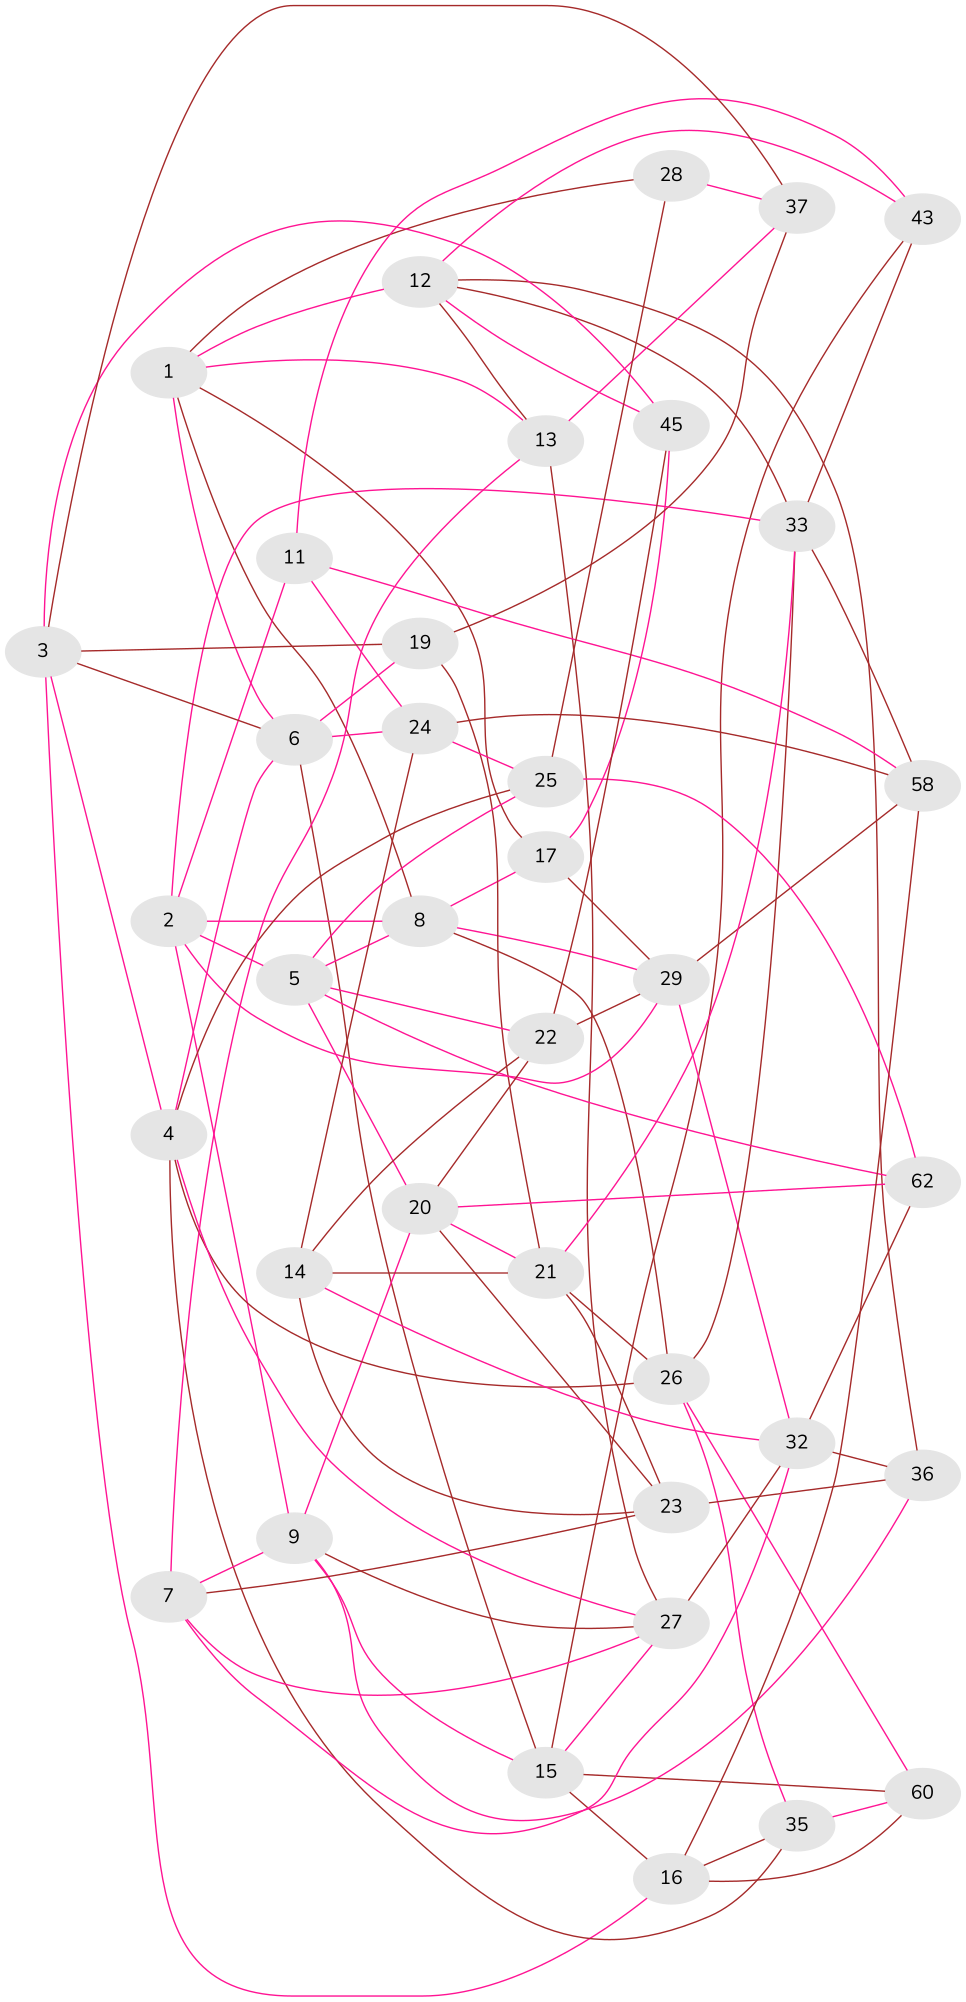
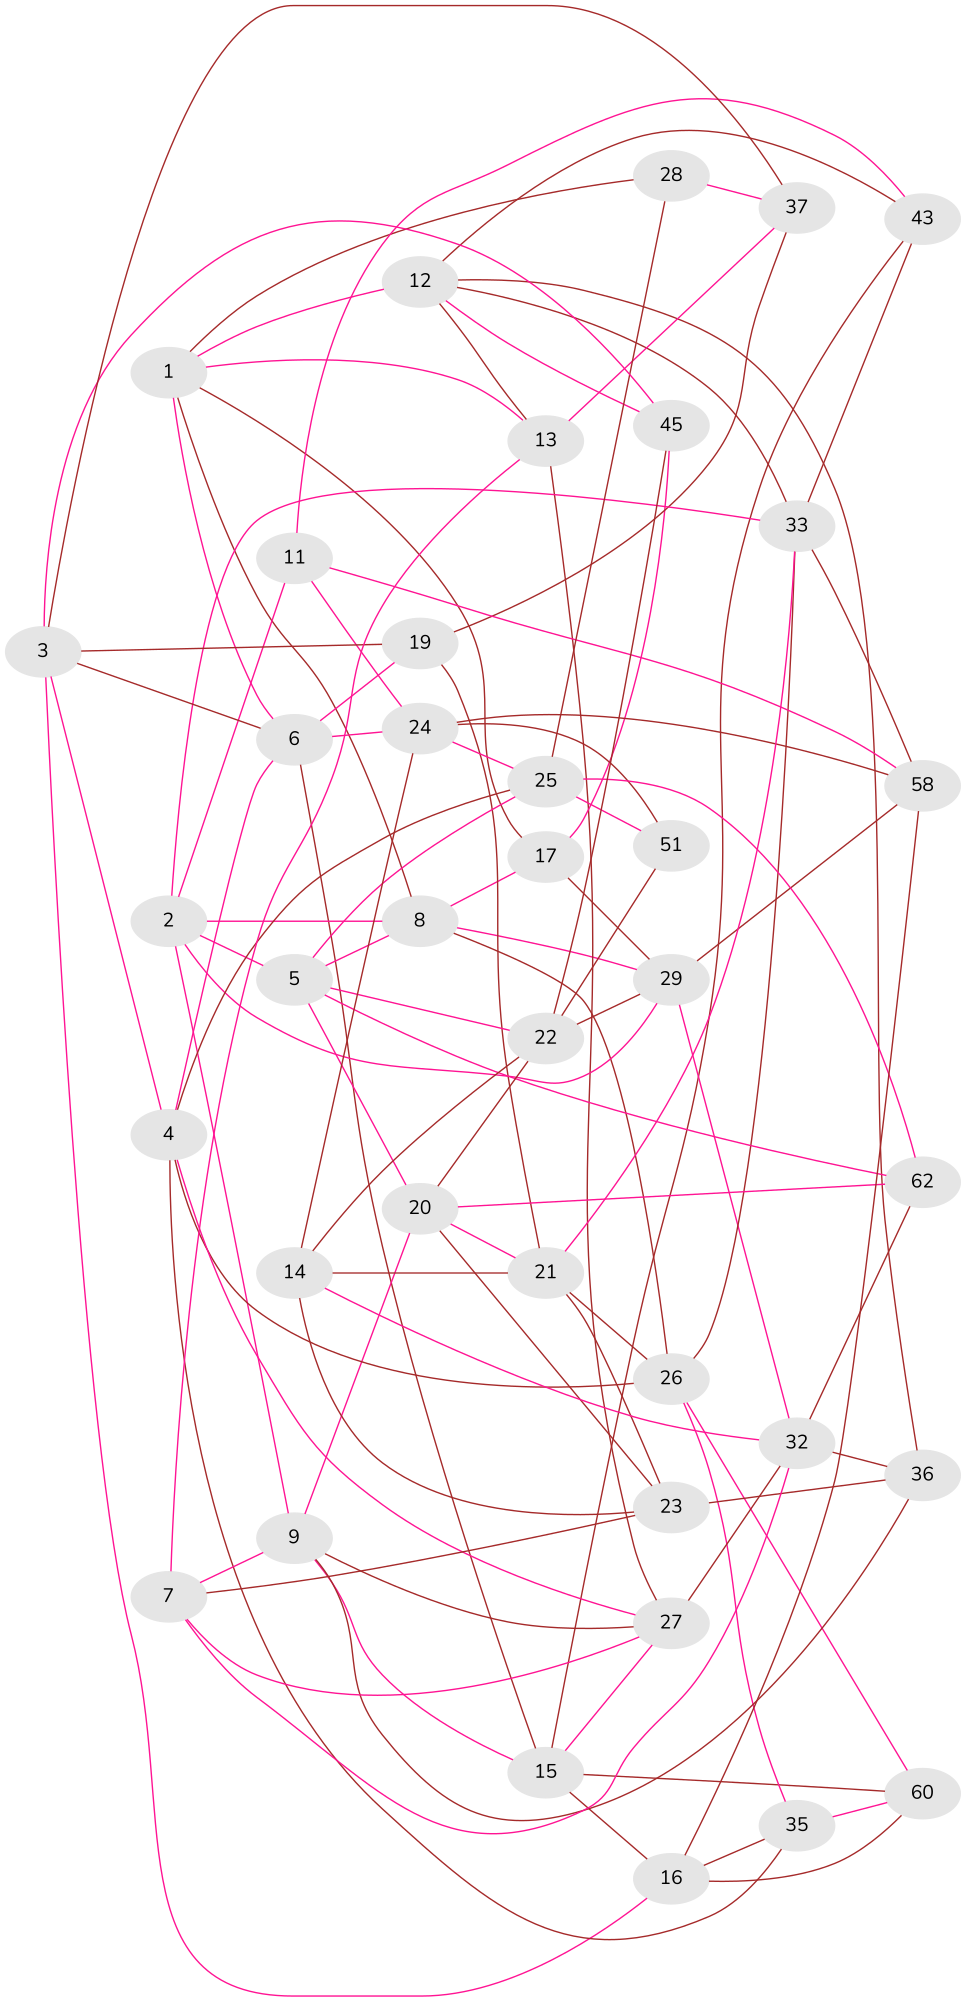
edge "43" -- "12": color deeppink -> brown
node "51": added
edge "36" -- "9": color deeppink -> brown
